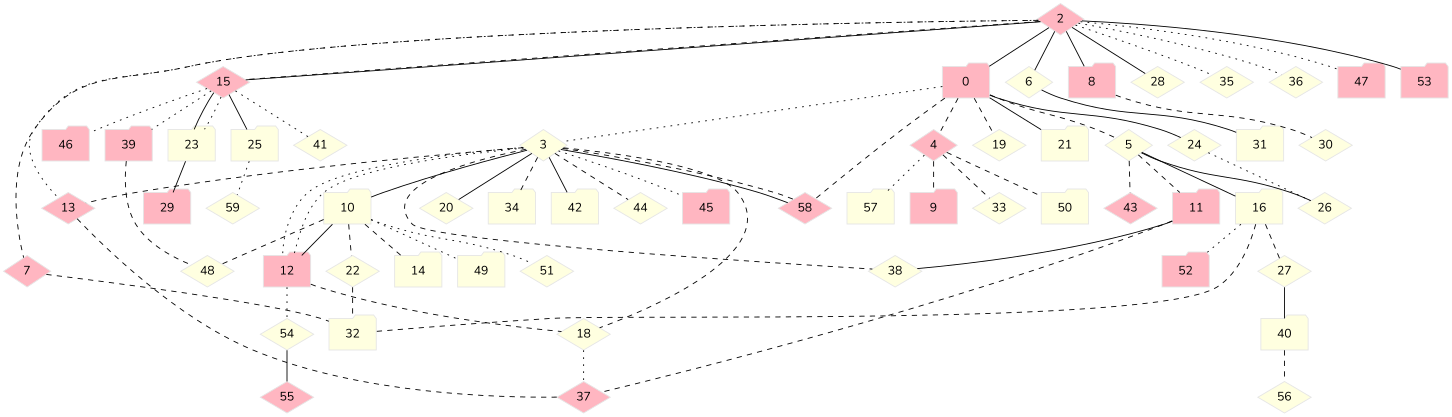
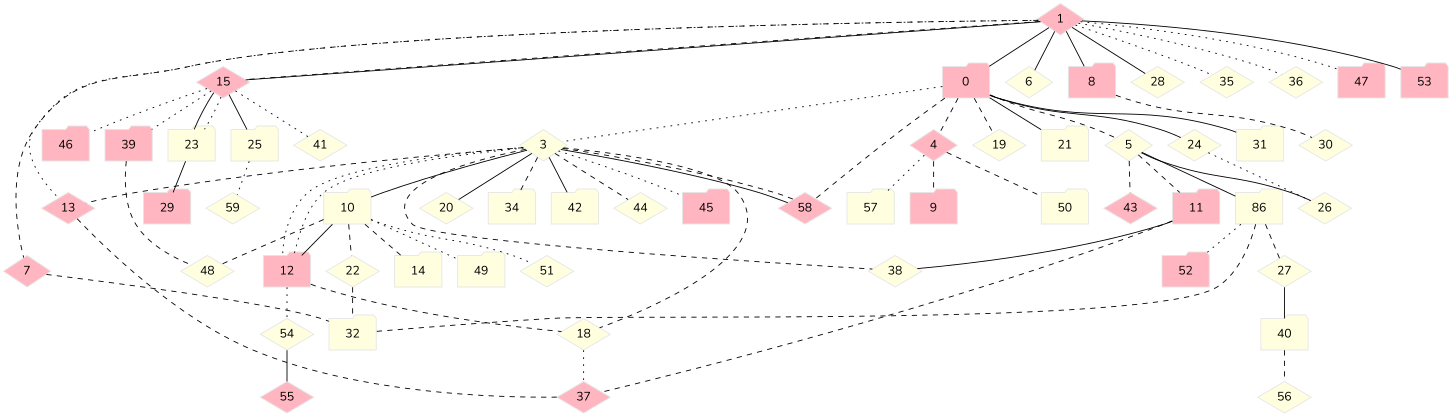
node "2": label "2" -> "1"
edge "6" -- "31": now "0" -- "31"
node "33": removed
node "16": label "16" -> "86"
